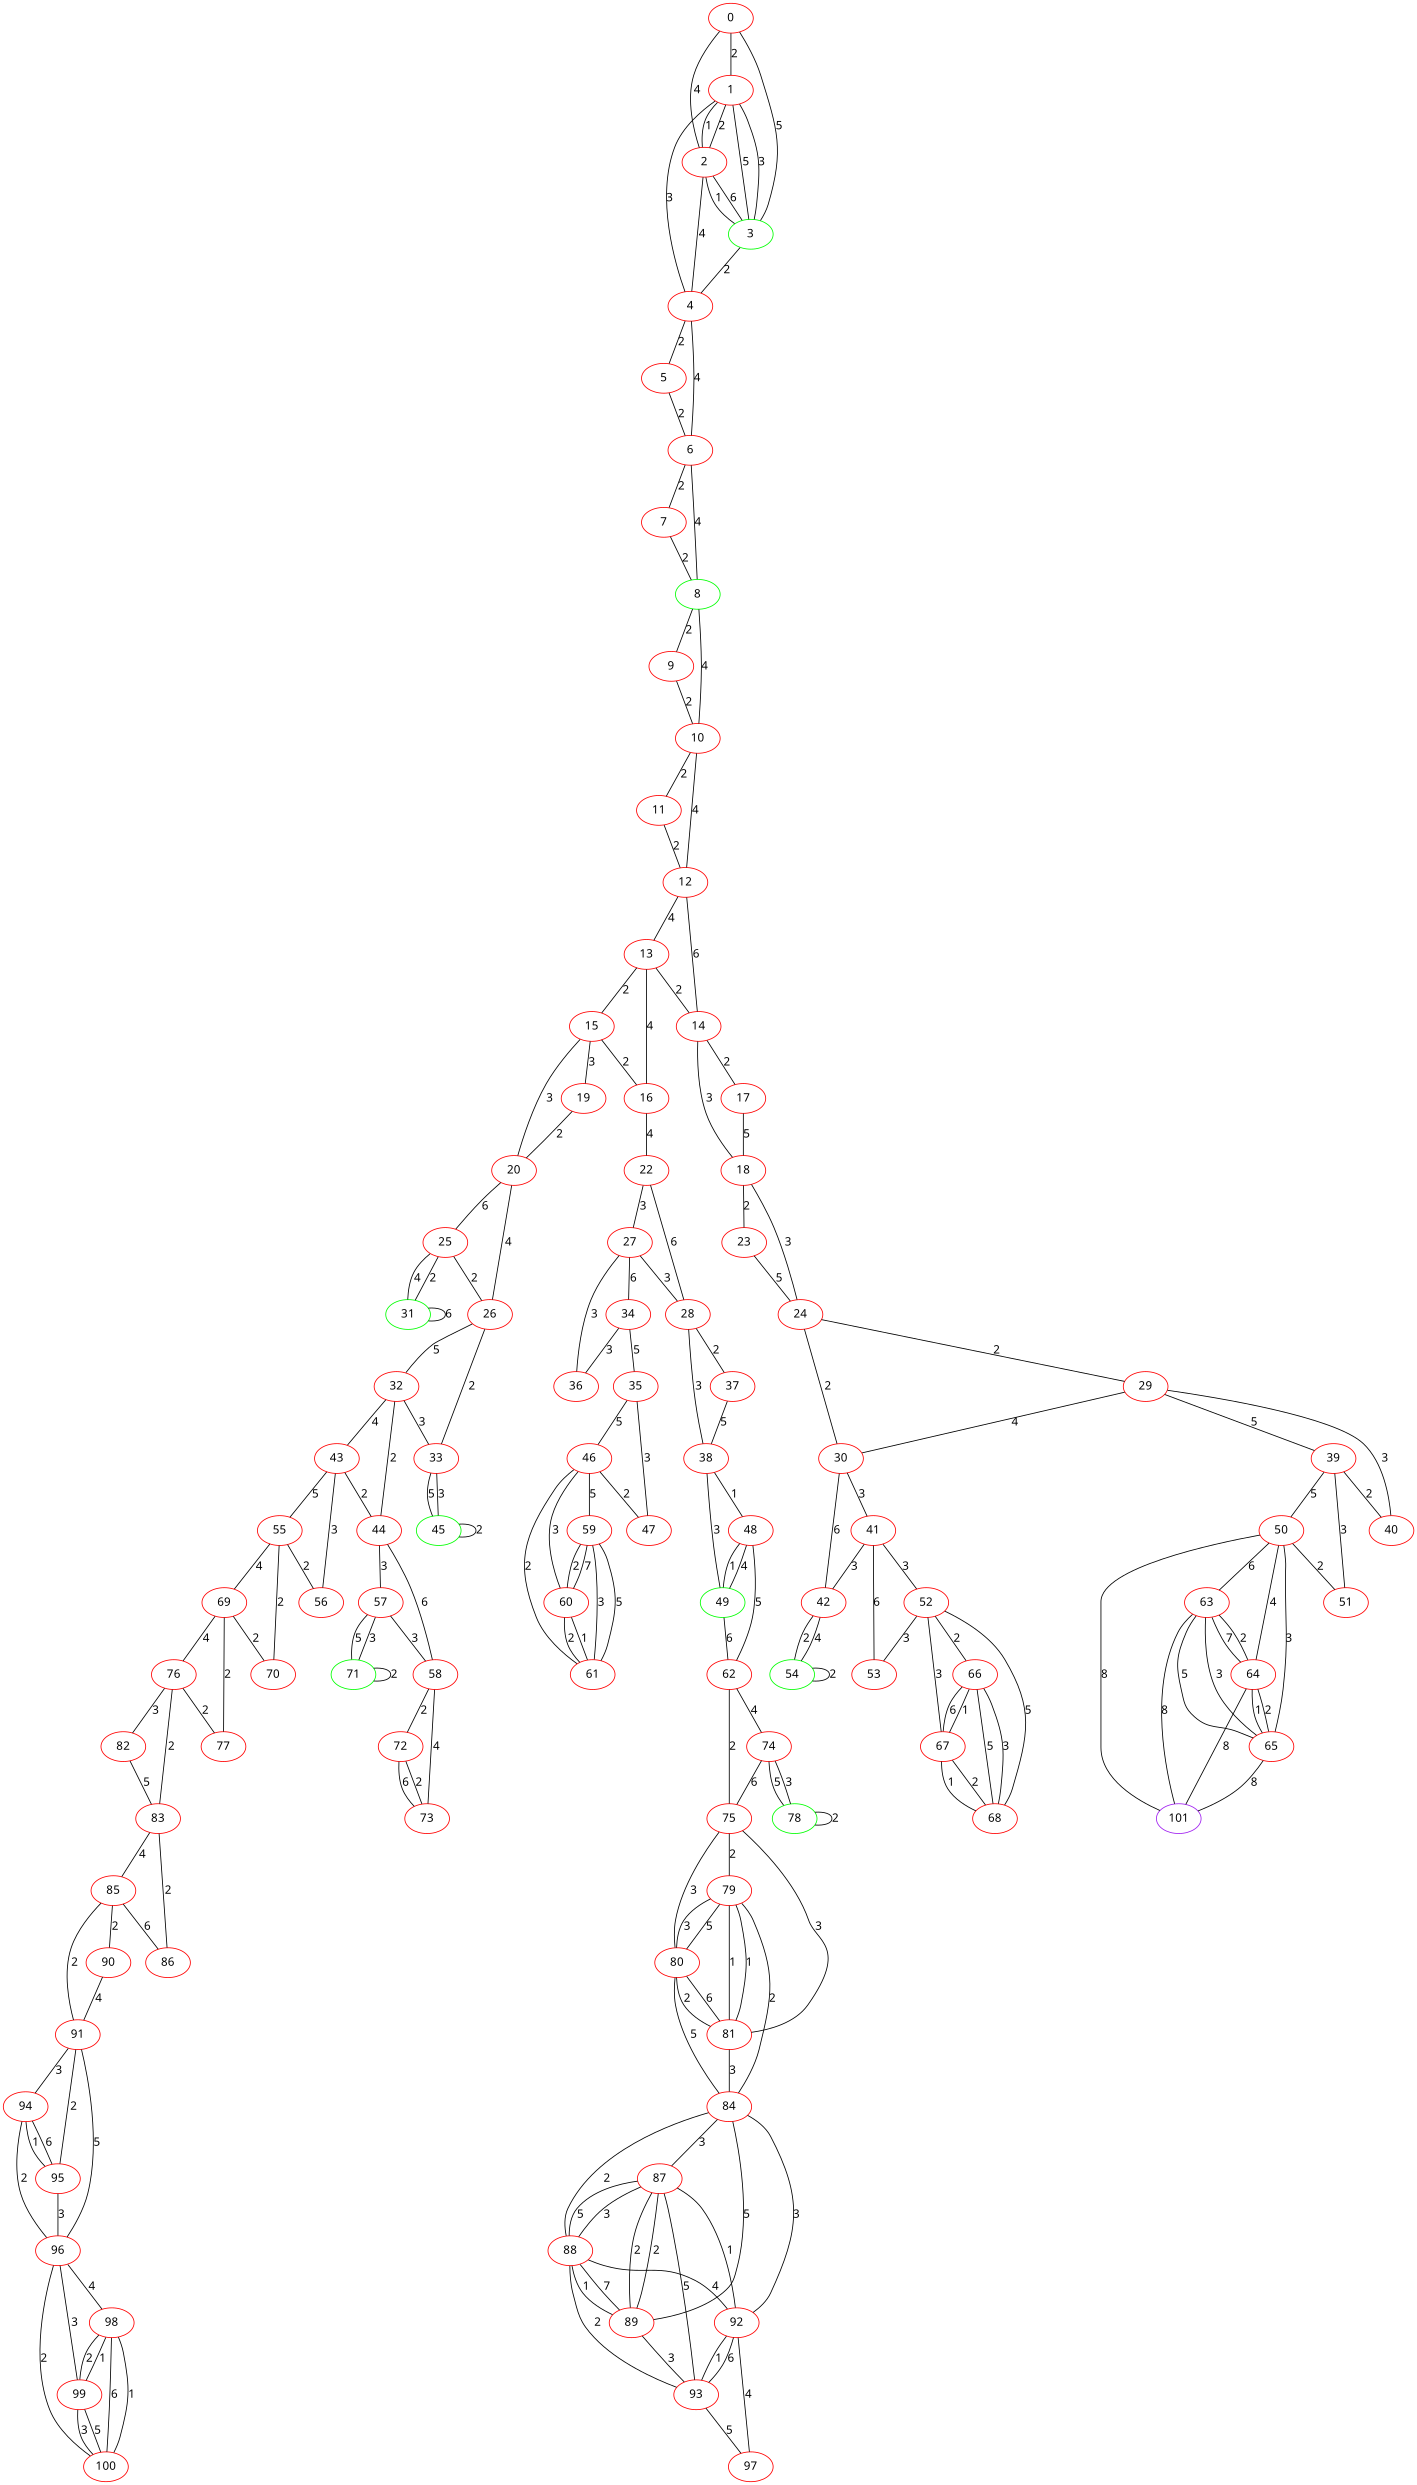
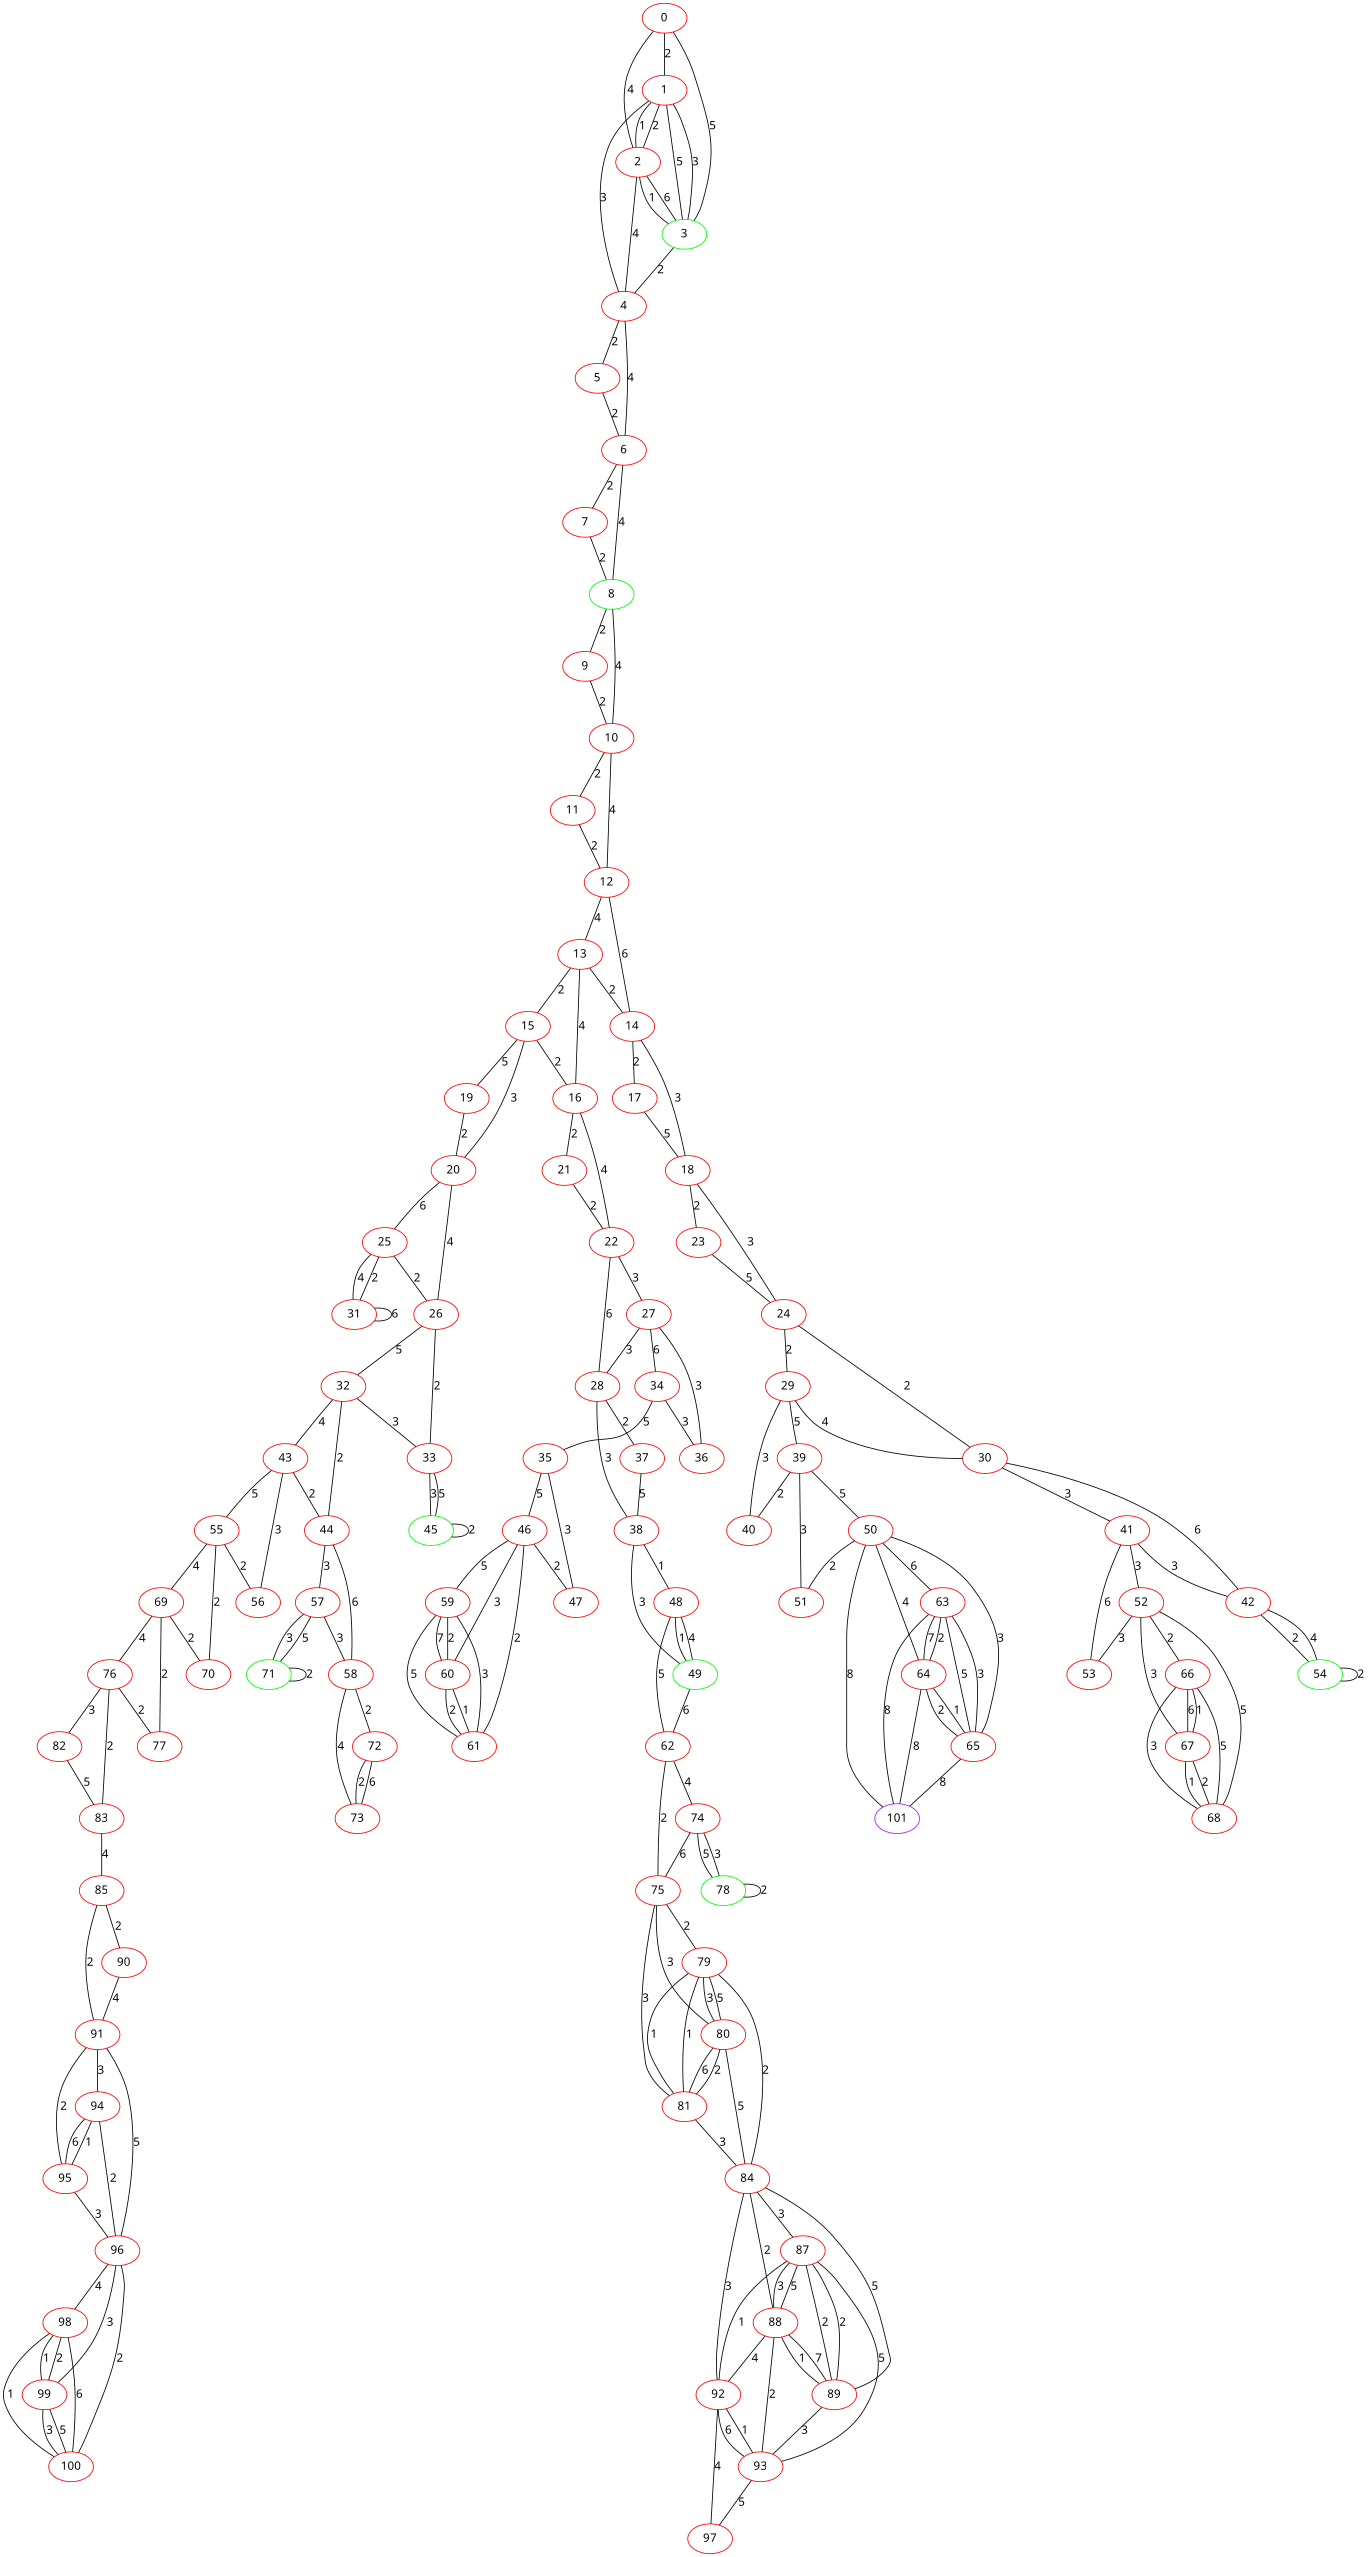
edge "15" -- "19": label "3" -> "5"
node "21": added
node "31": color green -> red
node "86": removed
